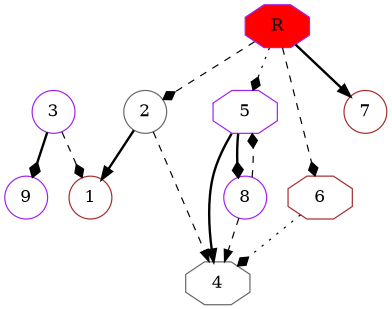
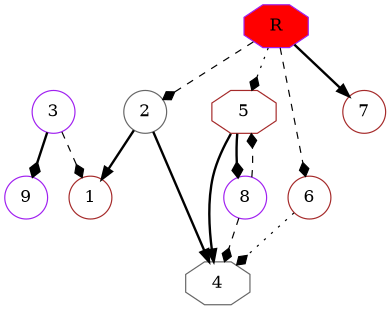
node "5": color purple -> brown
edge "2" -> "4": style dashed -> bold
node "6": shape octagon -> circle
edge "8" -> "4": arrowhead normal -> diamond
